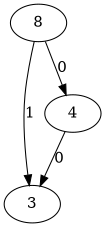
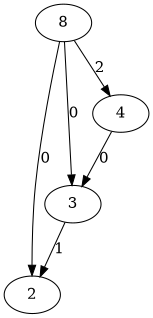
edge "8" -> "4": label "0" -> "2"
edge "8" -> "3": label "1" -> "0"
node "2": added
